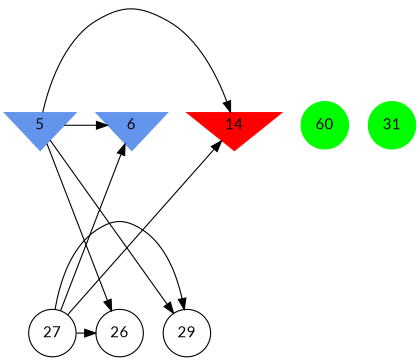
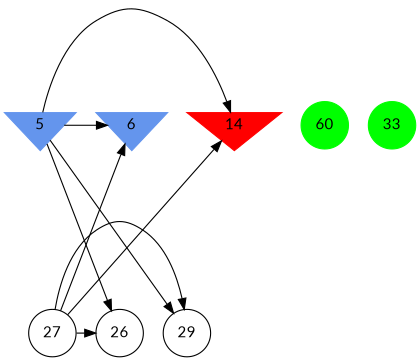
node "31": label "31" -> "33"
